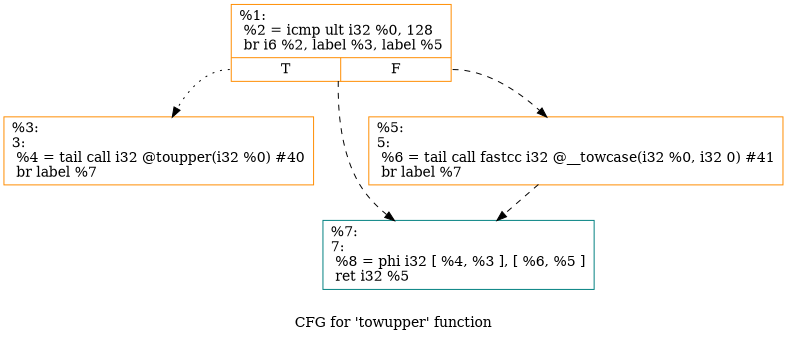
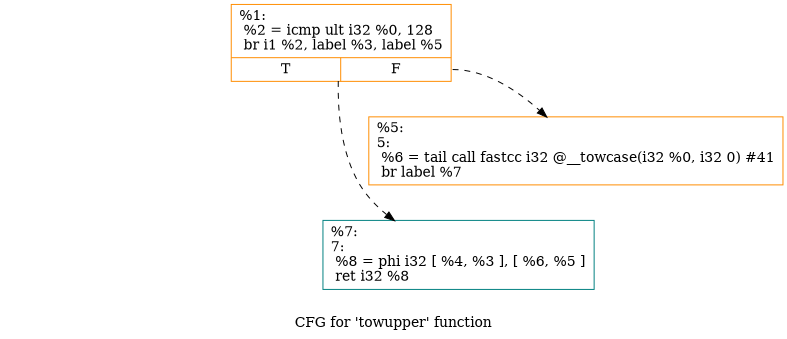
node "%1:": text "br i6 %2, label %3, label %5" -> "br i1 %2, label %3, label %5"
node "%3:": removed
edge "%5:" -> "%7:": removed
node "%7:": text "ret i32 %5" -> "ret i32 %8"
